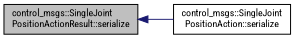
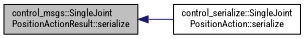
node "control_msgs::SingleJoint PositionAction::serialize": label "control_msgs::SingleJoint PositionAction::serialize" -> "control_serialize::SingleJoint PositionAction::serialize"
